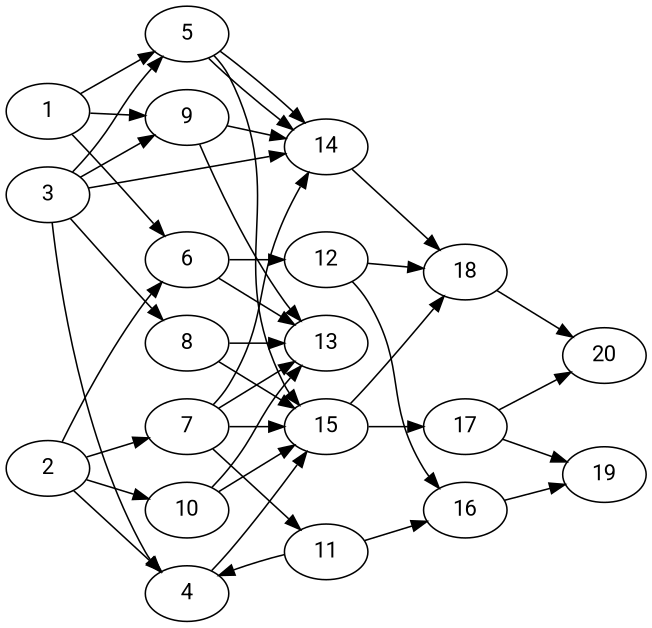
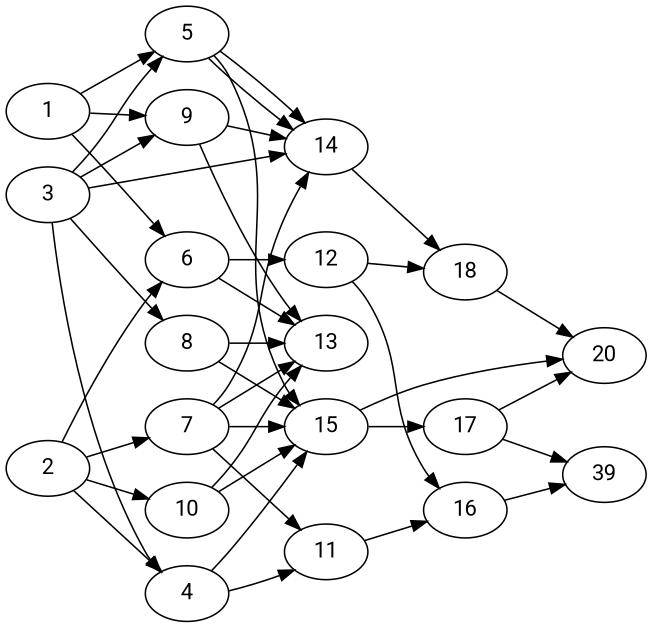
edge "15" -> "18": now "15" -> "20"
node "19": label "19" -> "39"
edge "11" -> "4": reversed
